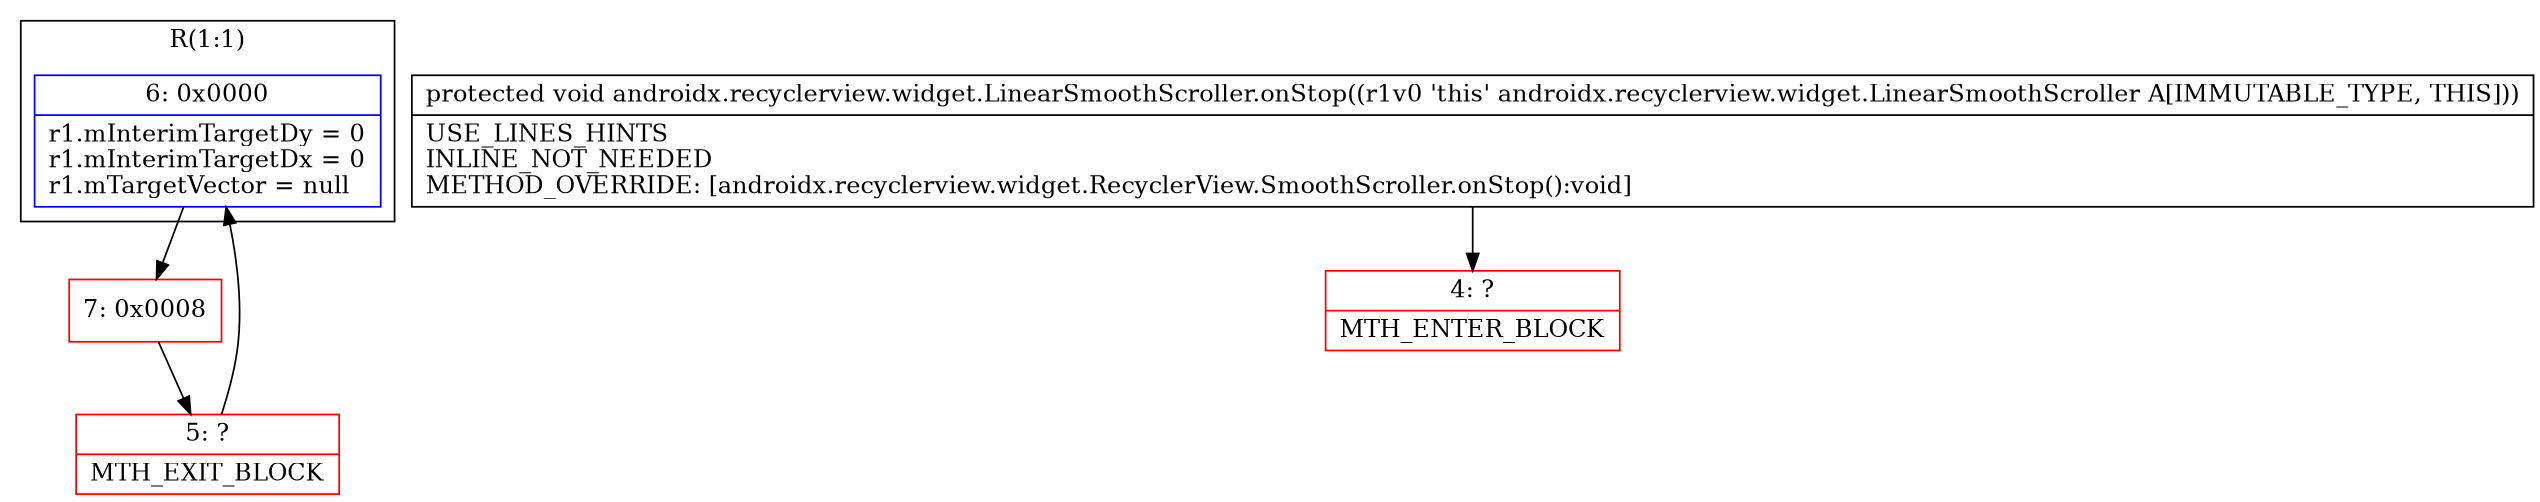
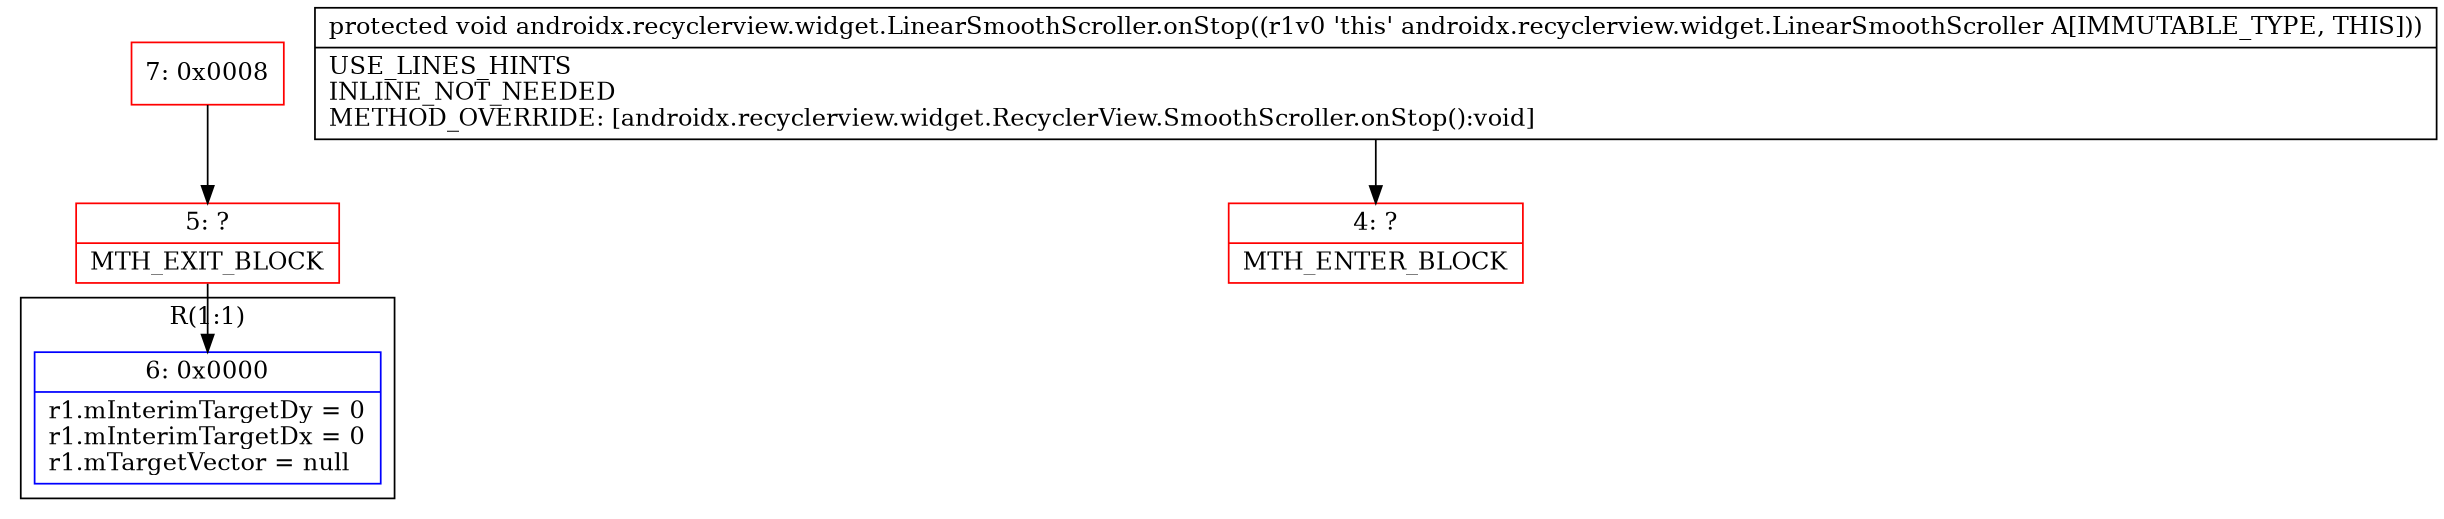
edge "6: 0x0000" -> "7: 0x0008": removed
